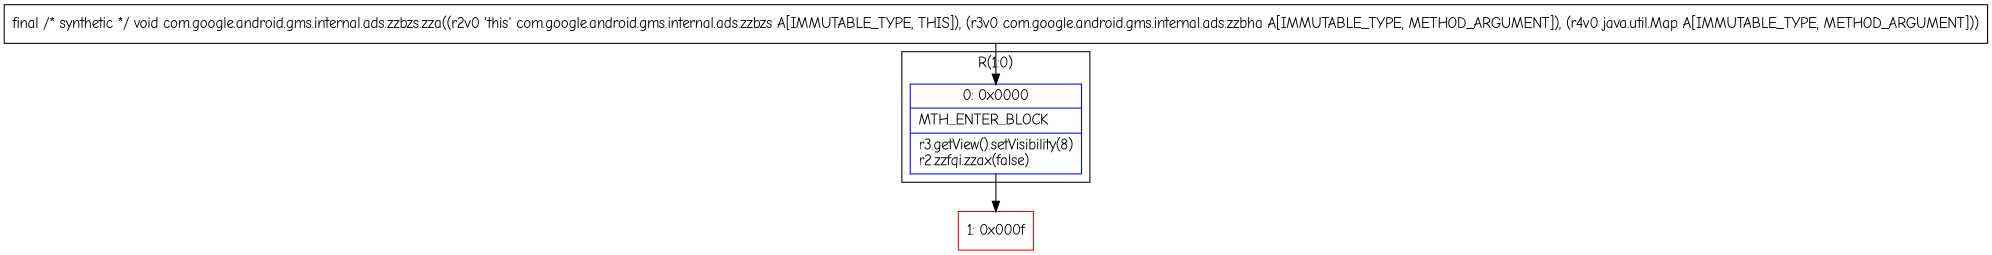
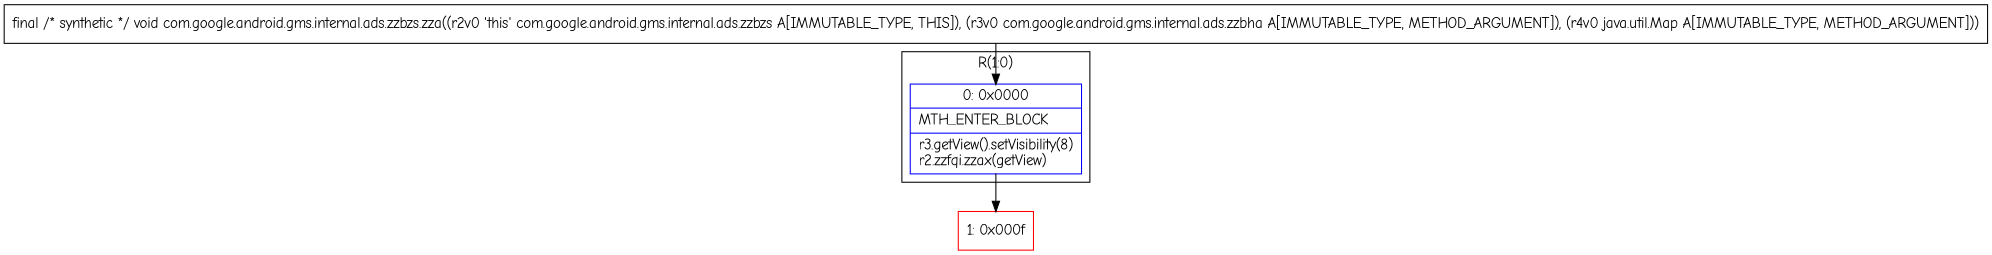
node "0: 0x0000": text "r2.zzfqi.zzax(false)" -> "r2.zzfqi.zzax(getView)"
